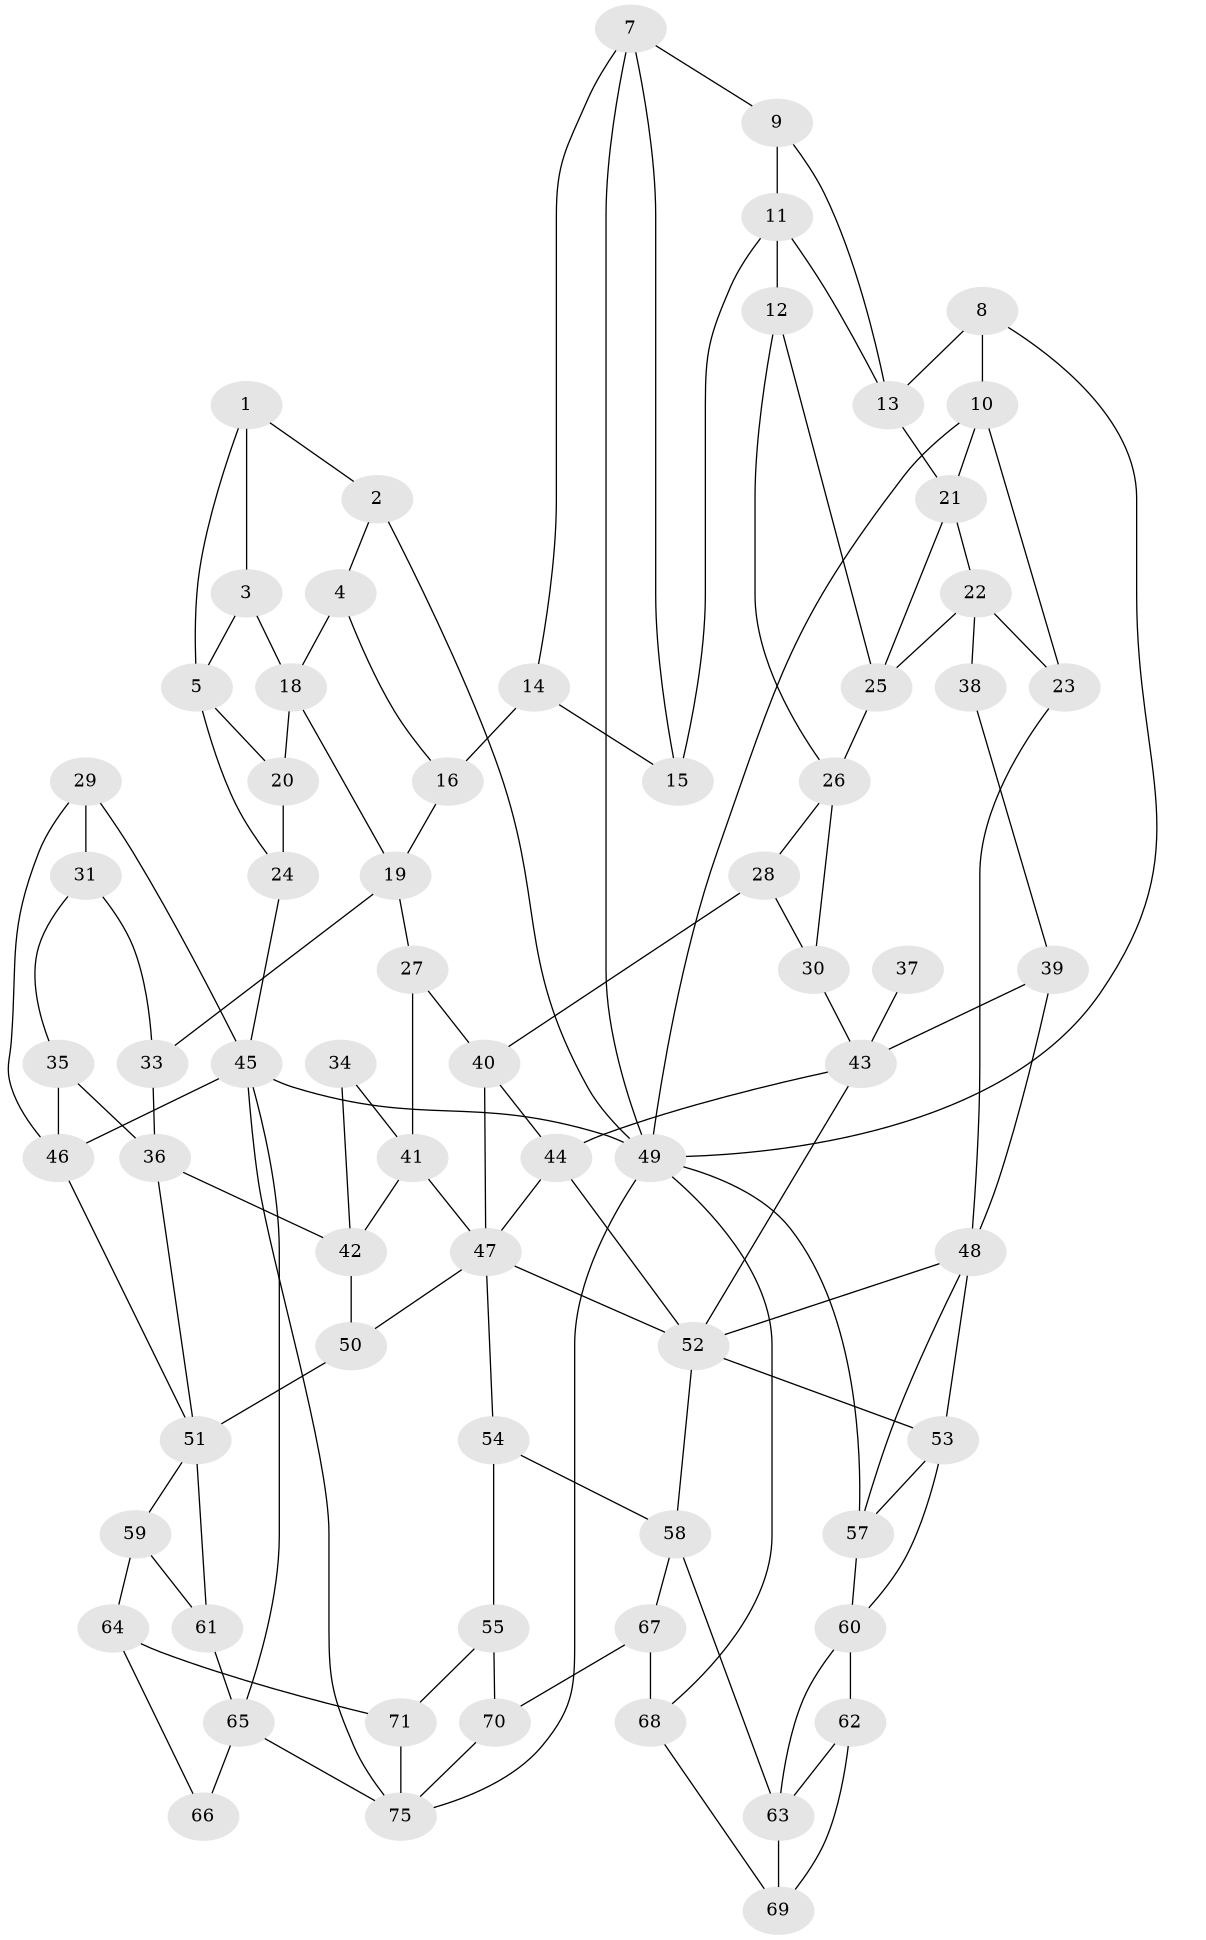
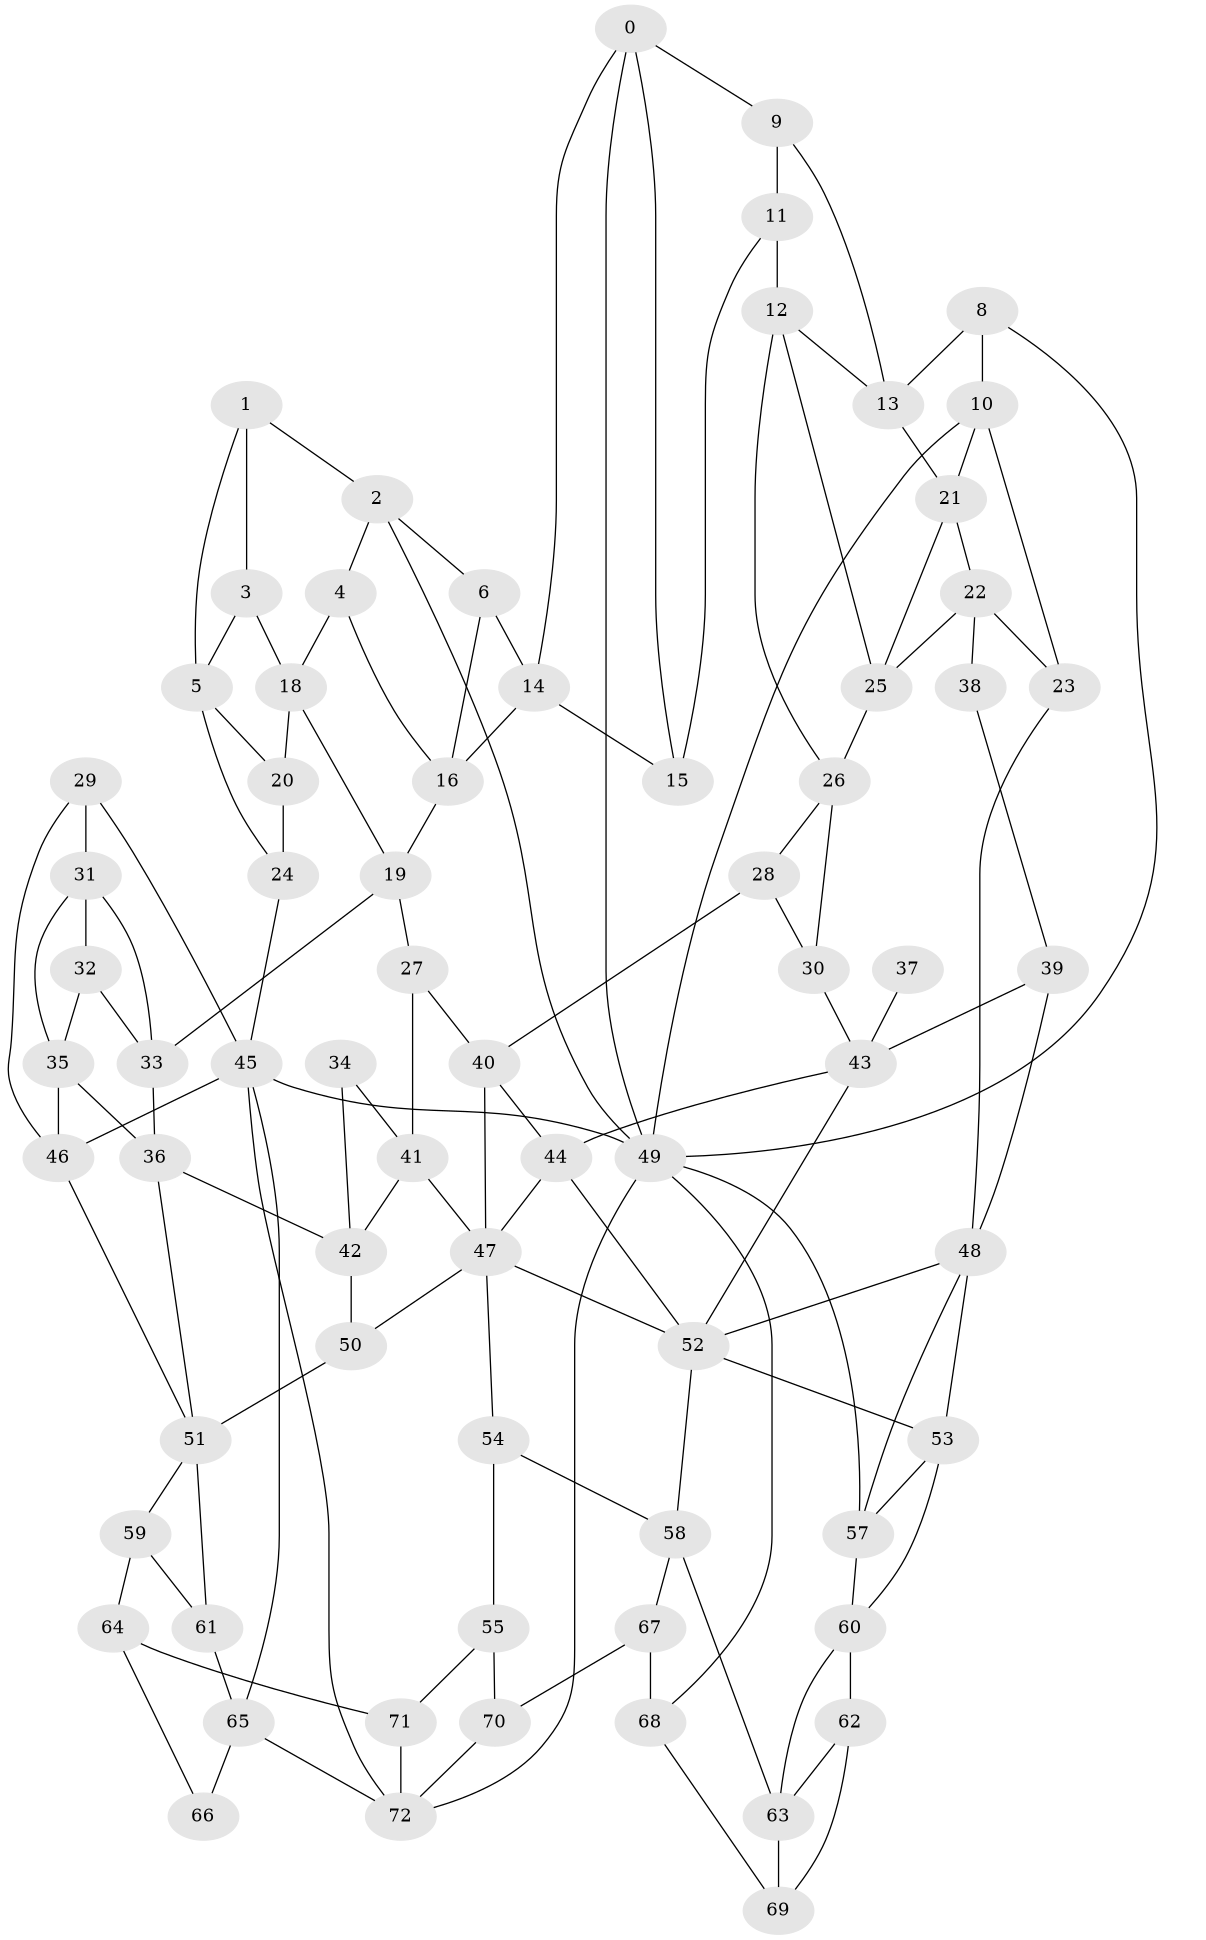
node "7": label "7" -> "0"
edge "11" -- "13": now "12" -- "13"
node "6": added
node "32": added
node "75": label "75" -> "72"
